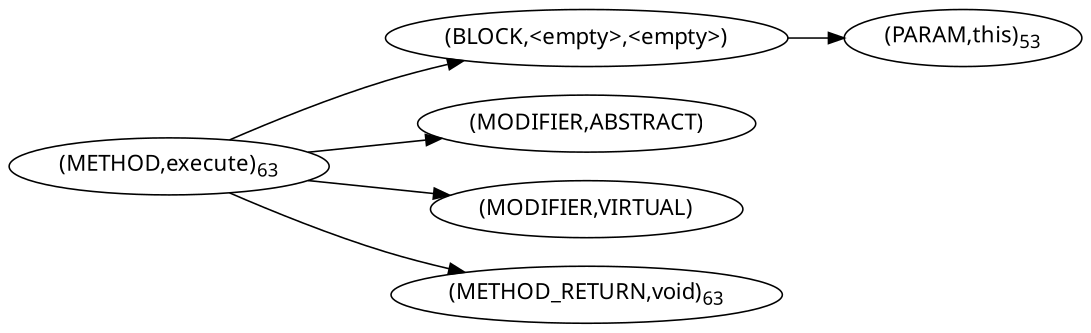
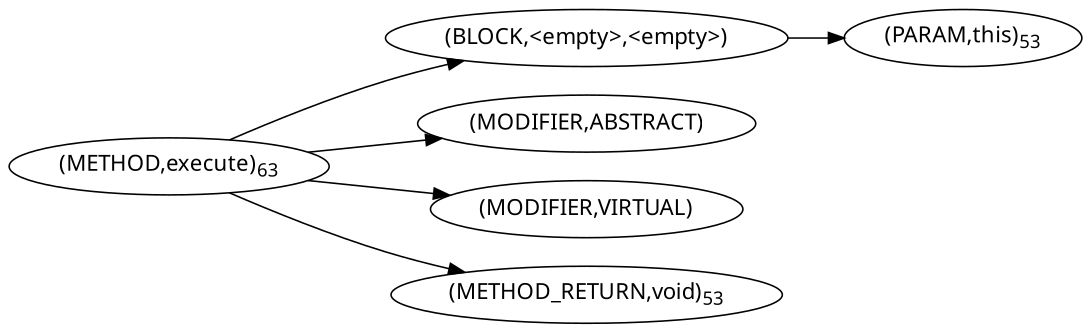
node "(METHOD_RETURN,void)": text "63" -> "53"
